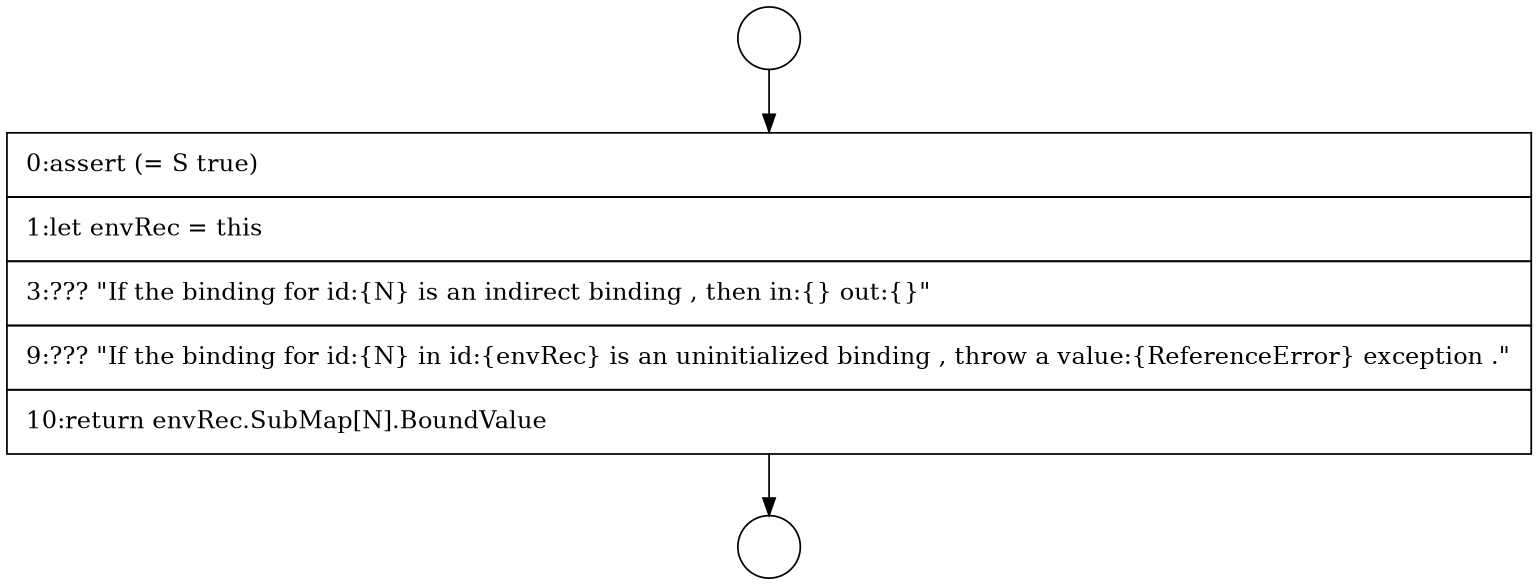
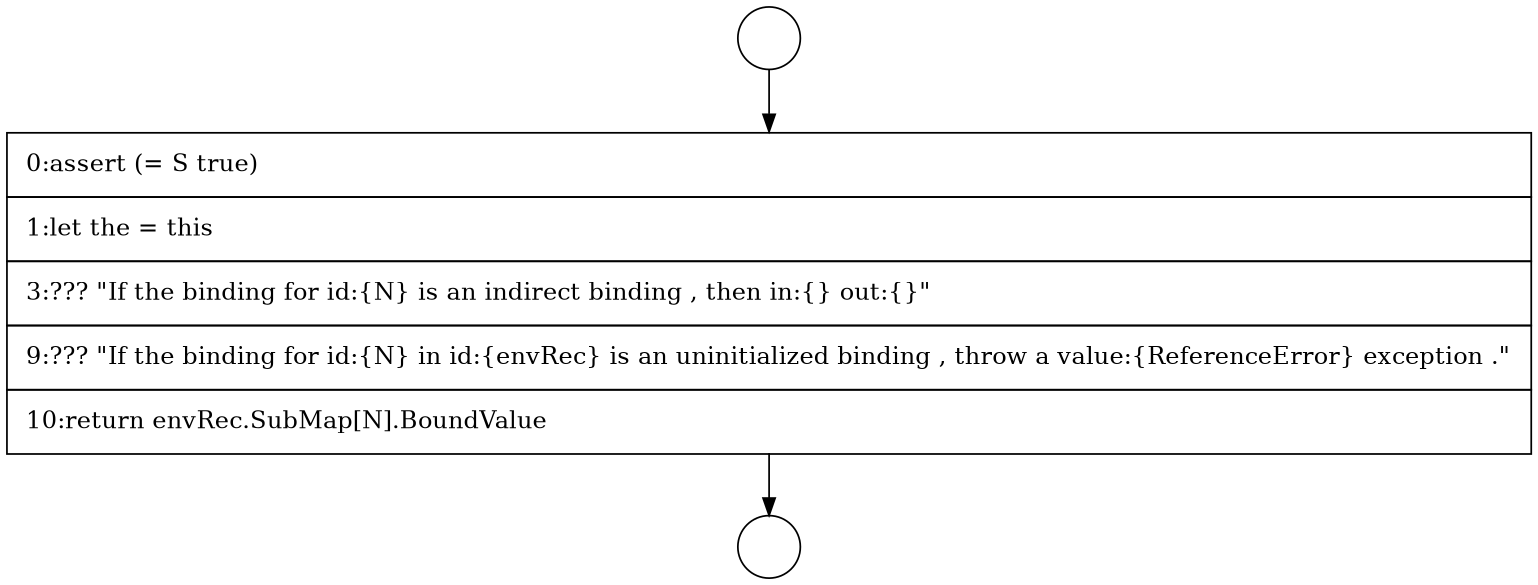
node "0:assert (= S true)": text "1:let envRec = this" -> "1:let the = this"
